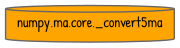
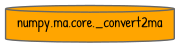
node "numpy.ma.core._convert5ma": label "numpy.ma.core._convert5ma" -> "numpy.ma.core._convert2ma"
